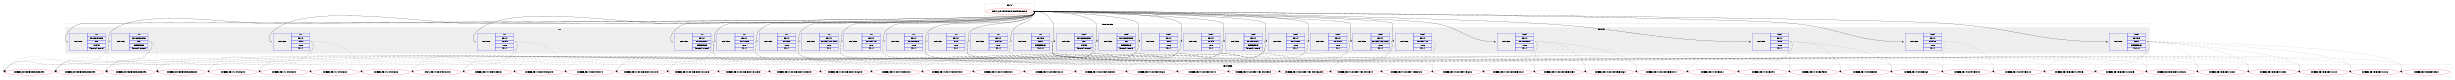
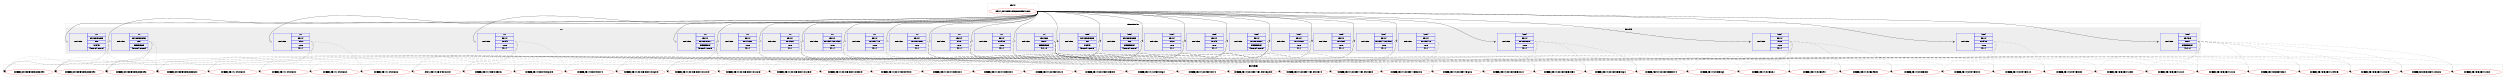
node "portage://dev-ml/ppx_hash-0.16.0": label "portage://dev-ml/ppx_hash-0.16.0" -> "portage://dev-ml/run_hash-0.16.0"
node "portage://dev-ml/ppx_compare-0.17.0": label "portage://dev-ml/ppx_compare-0.17.0" -> "portage://hash-ml/ppx_compare-0.17.0"
node "portage://dev-ml/cmdliner-1.3.0": added
